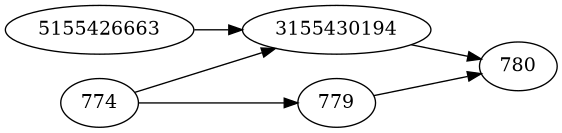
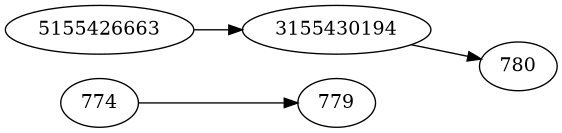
edge "774" -> "3155430194": removed
edge "779" -> "780": removed
